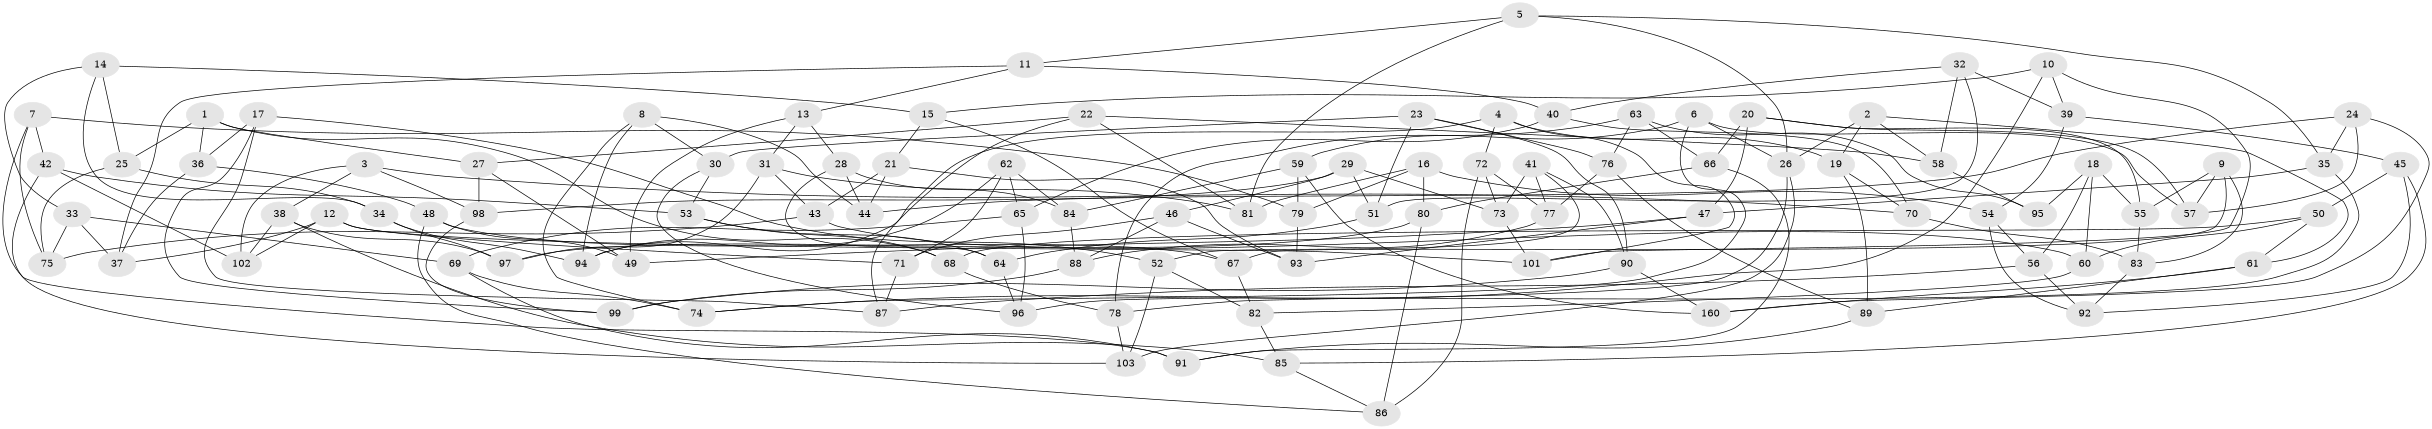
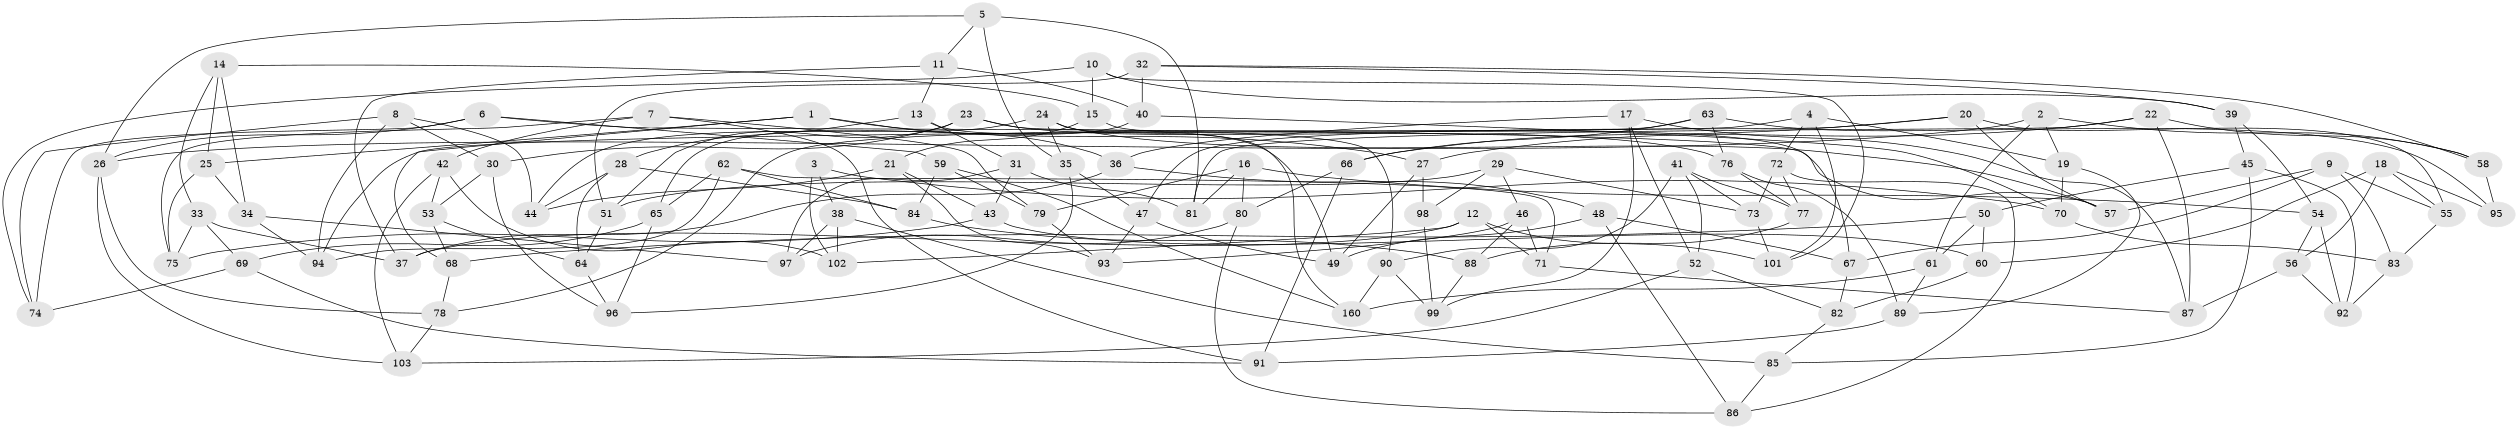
edge "3" -- "98": removed
